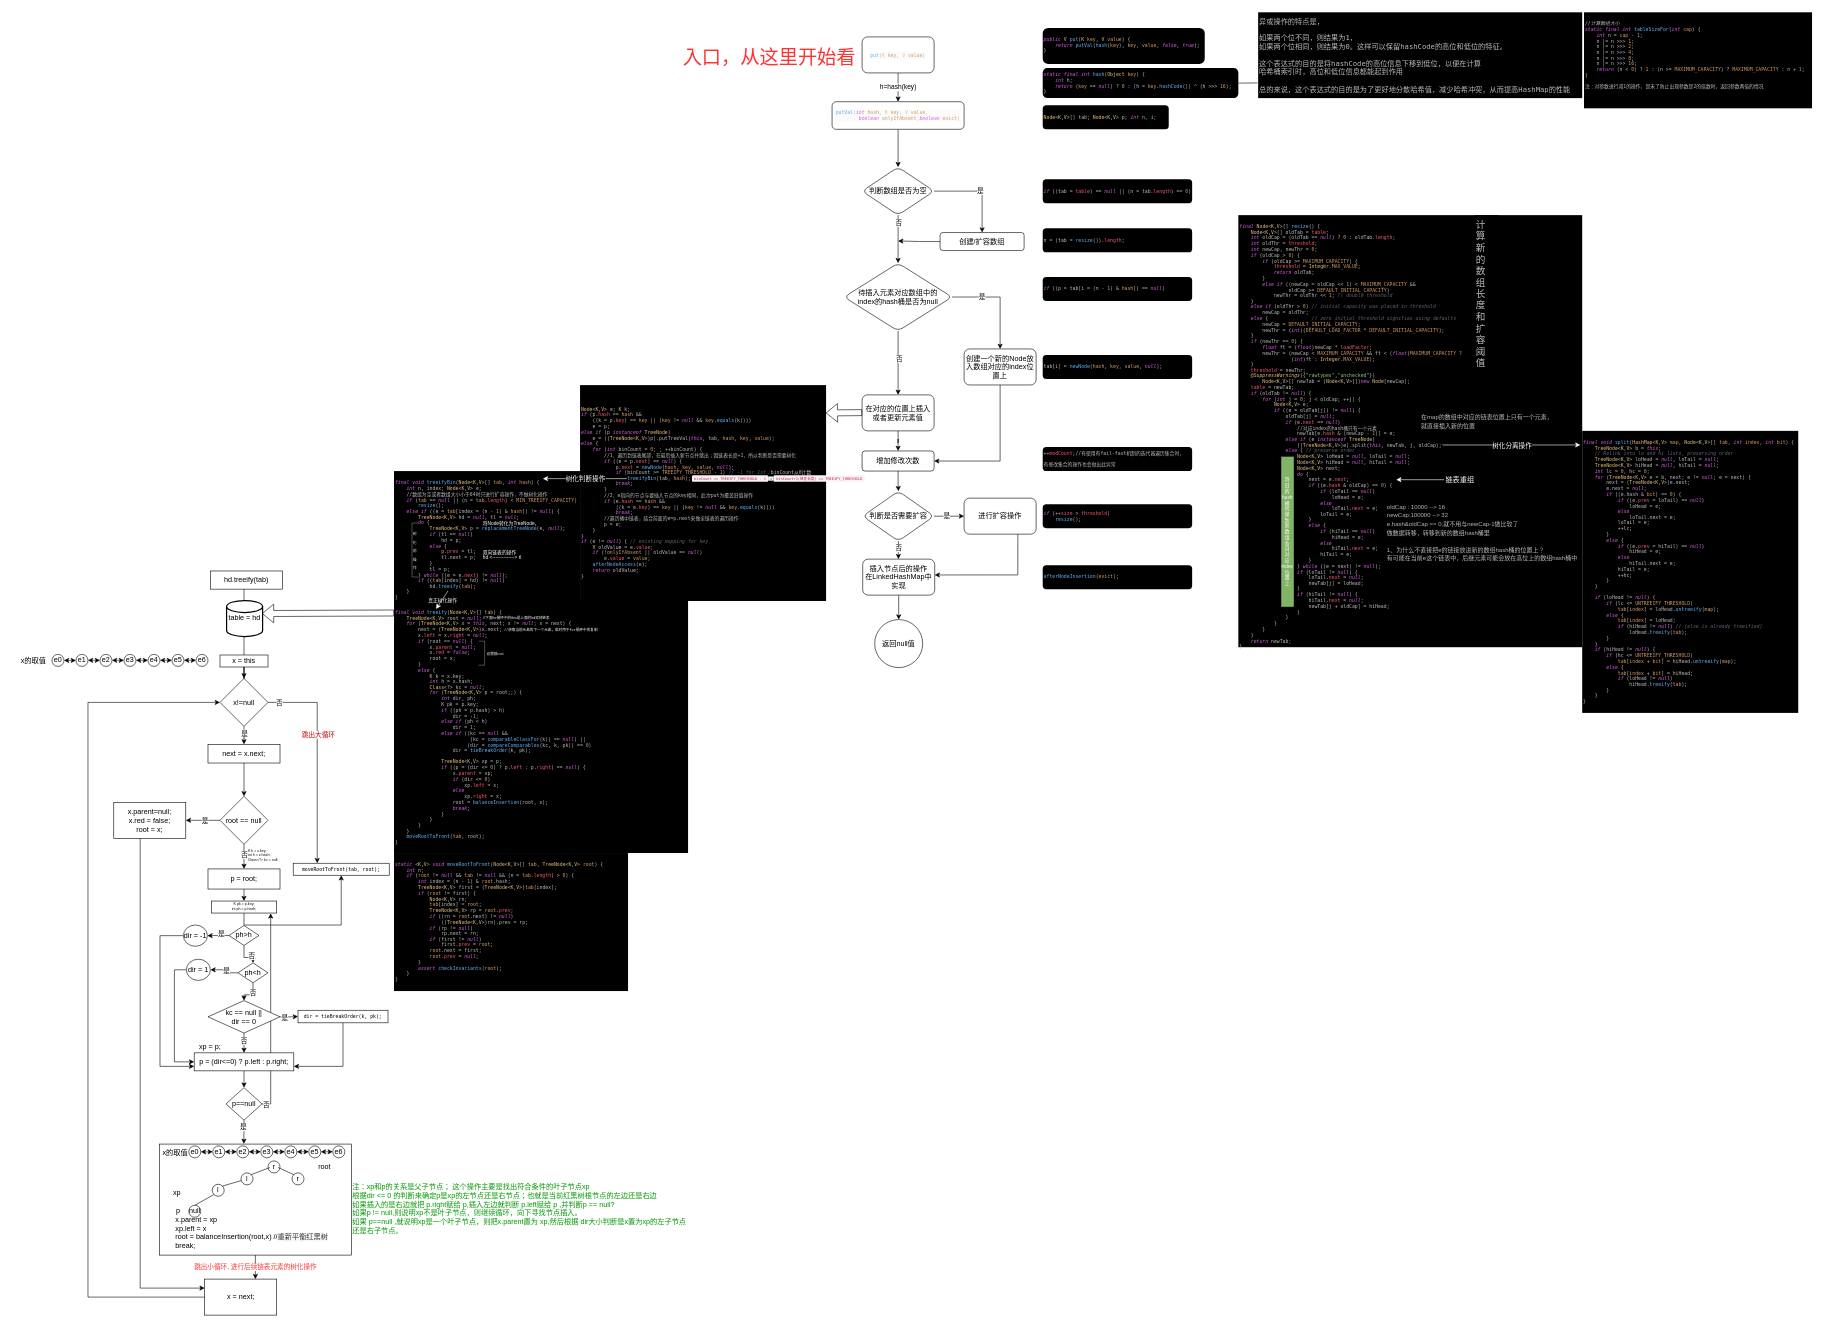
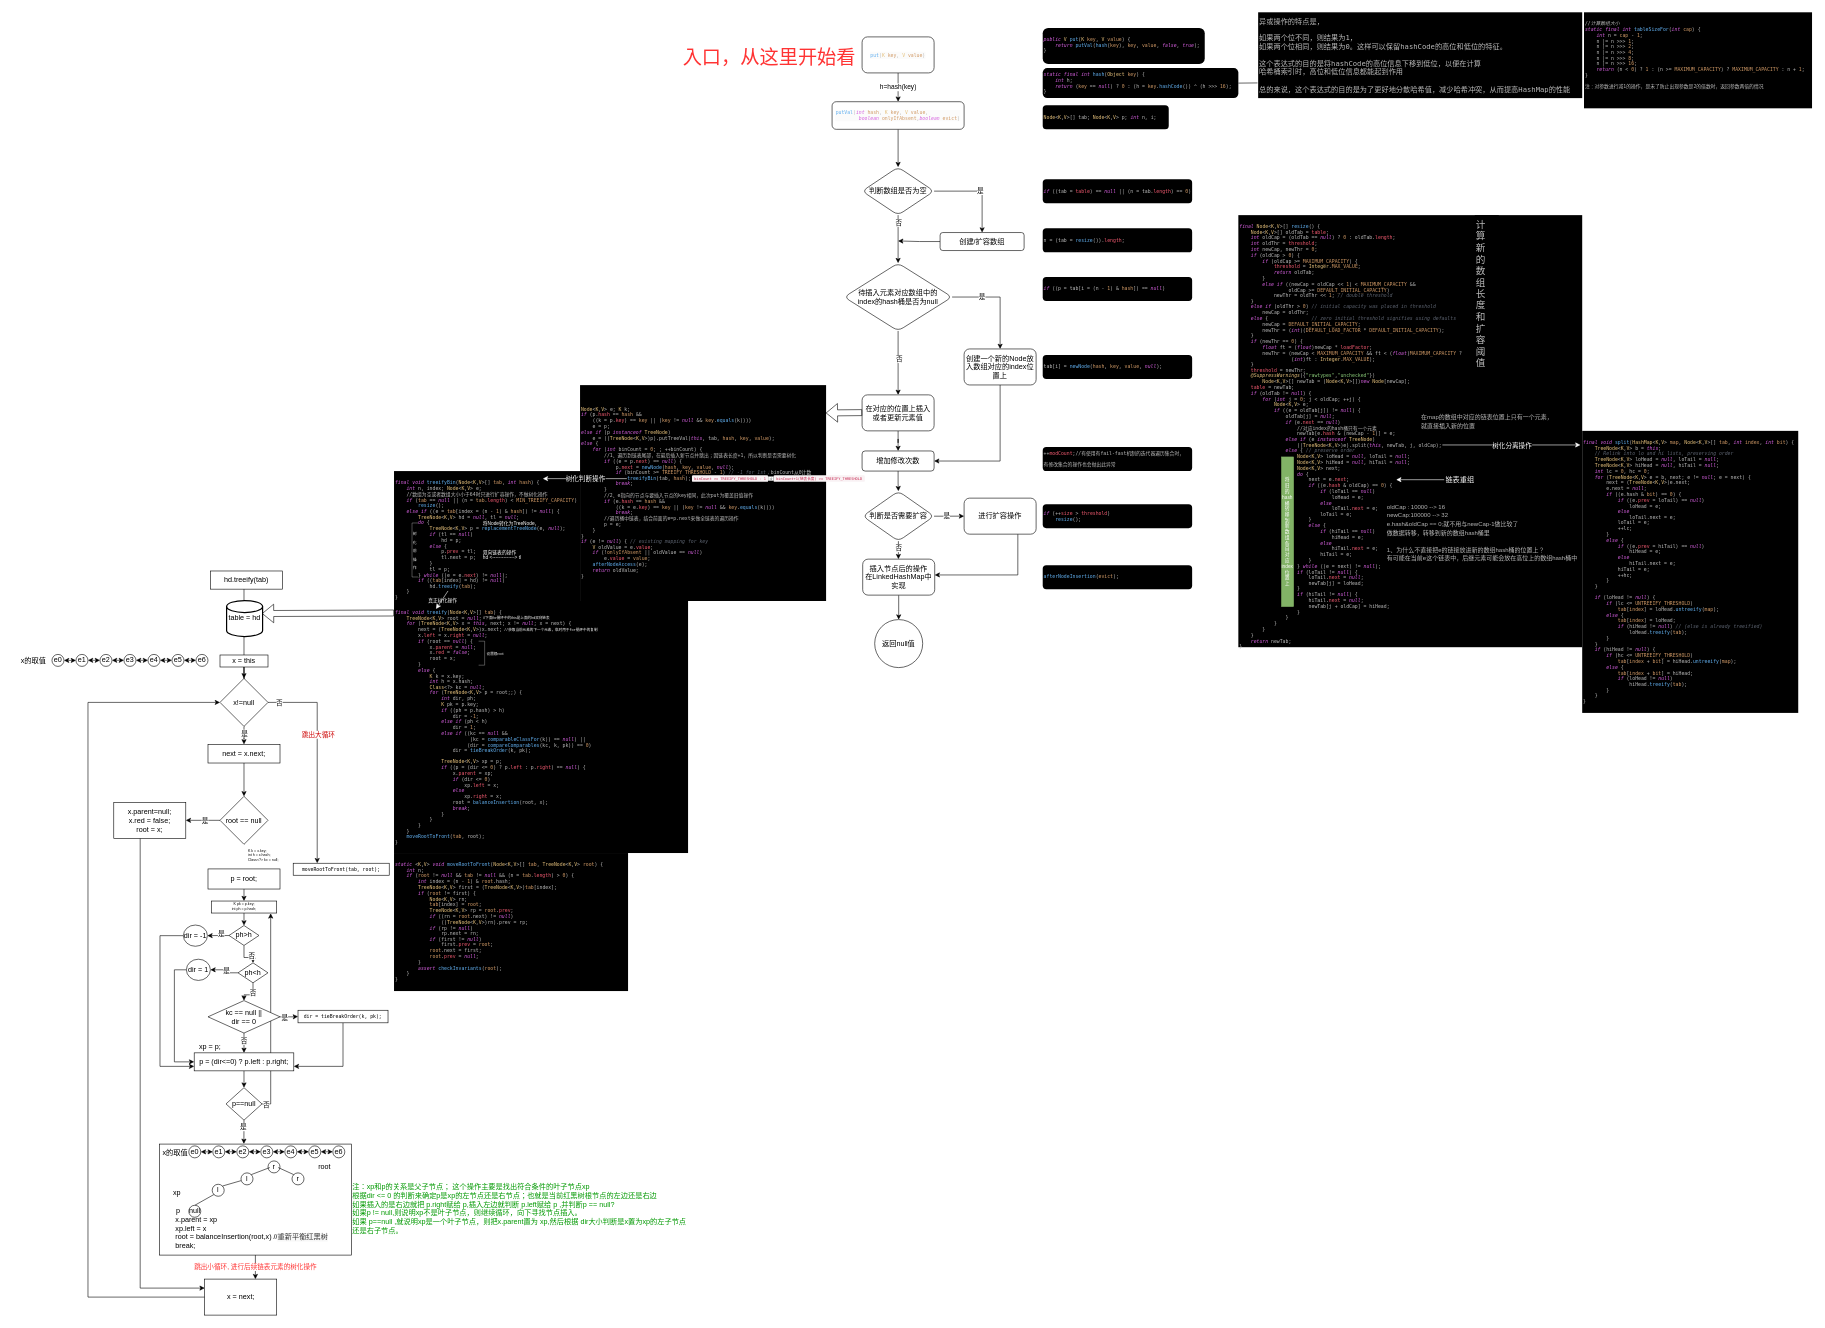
edge "root == null" -> "p = root;": removed, label "否"
edge "K pk = p.key; int ph = p.hash;" -> "moveRootToFront(tab, root);": now "K pk = p.key; int ph = p.hash;" -> "ph>h"
